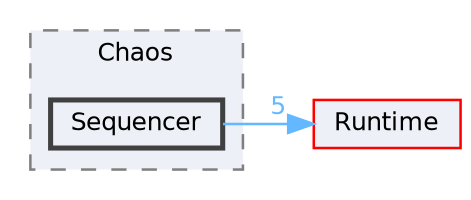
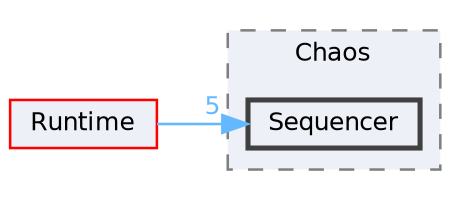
edge "Sequencer" -> "Runtime": reversed
